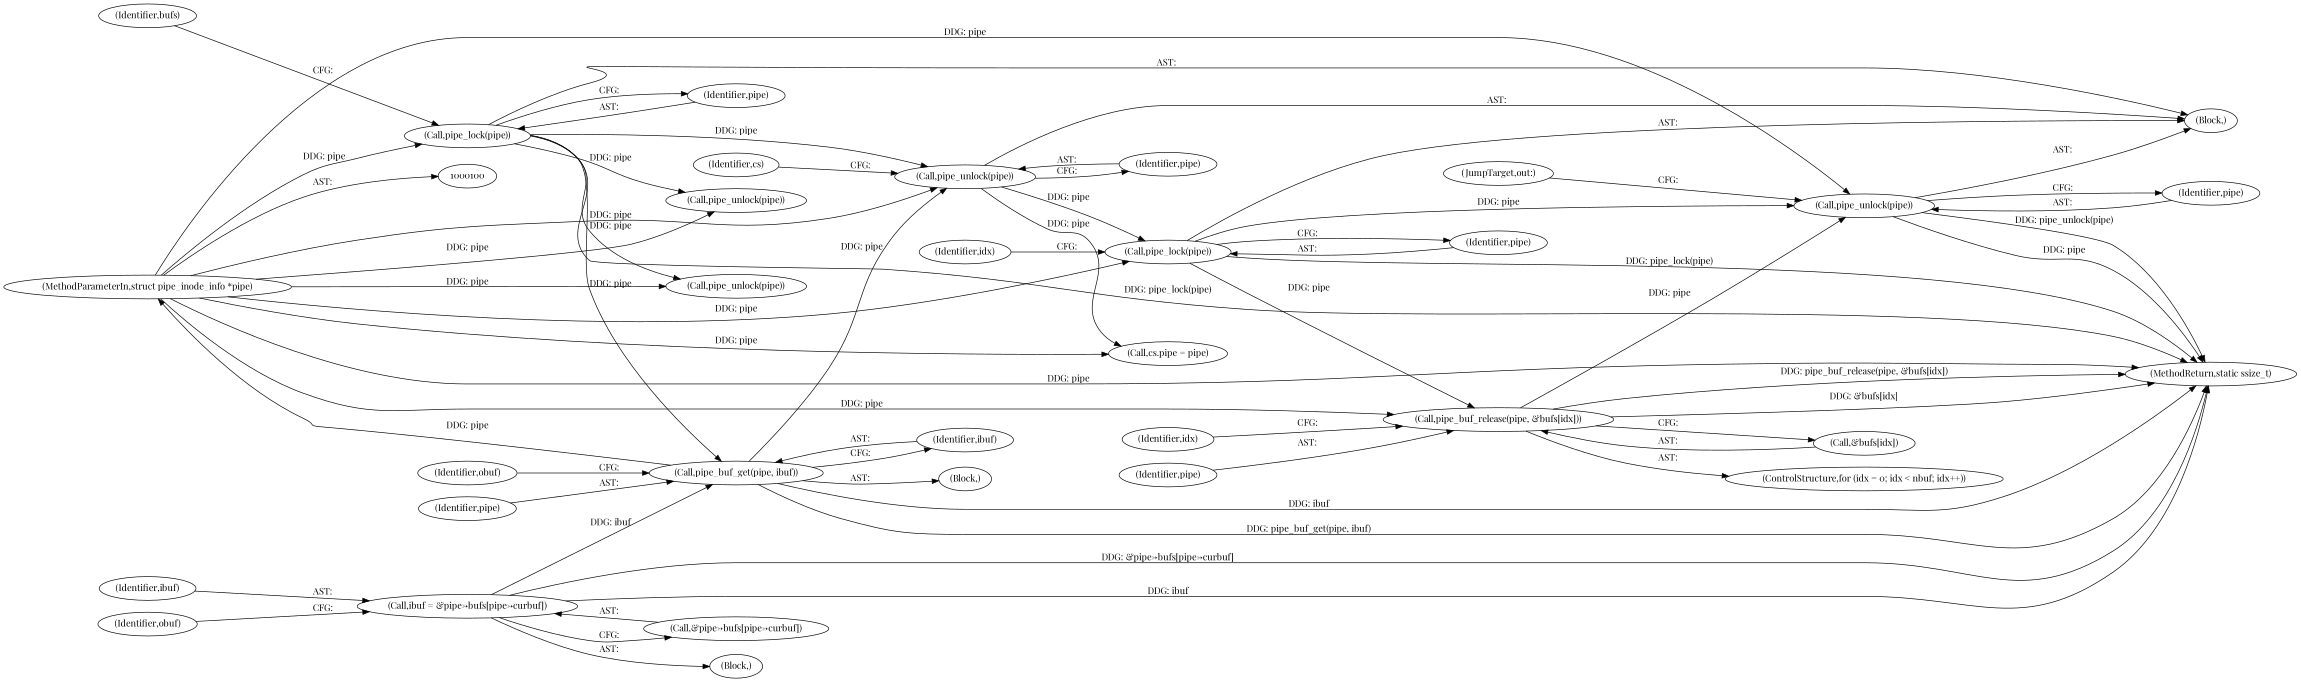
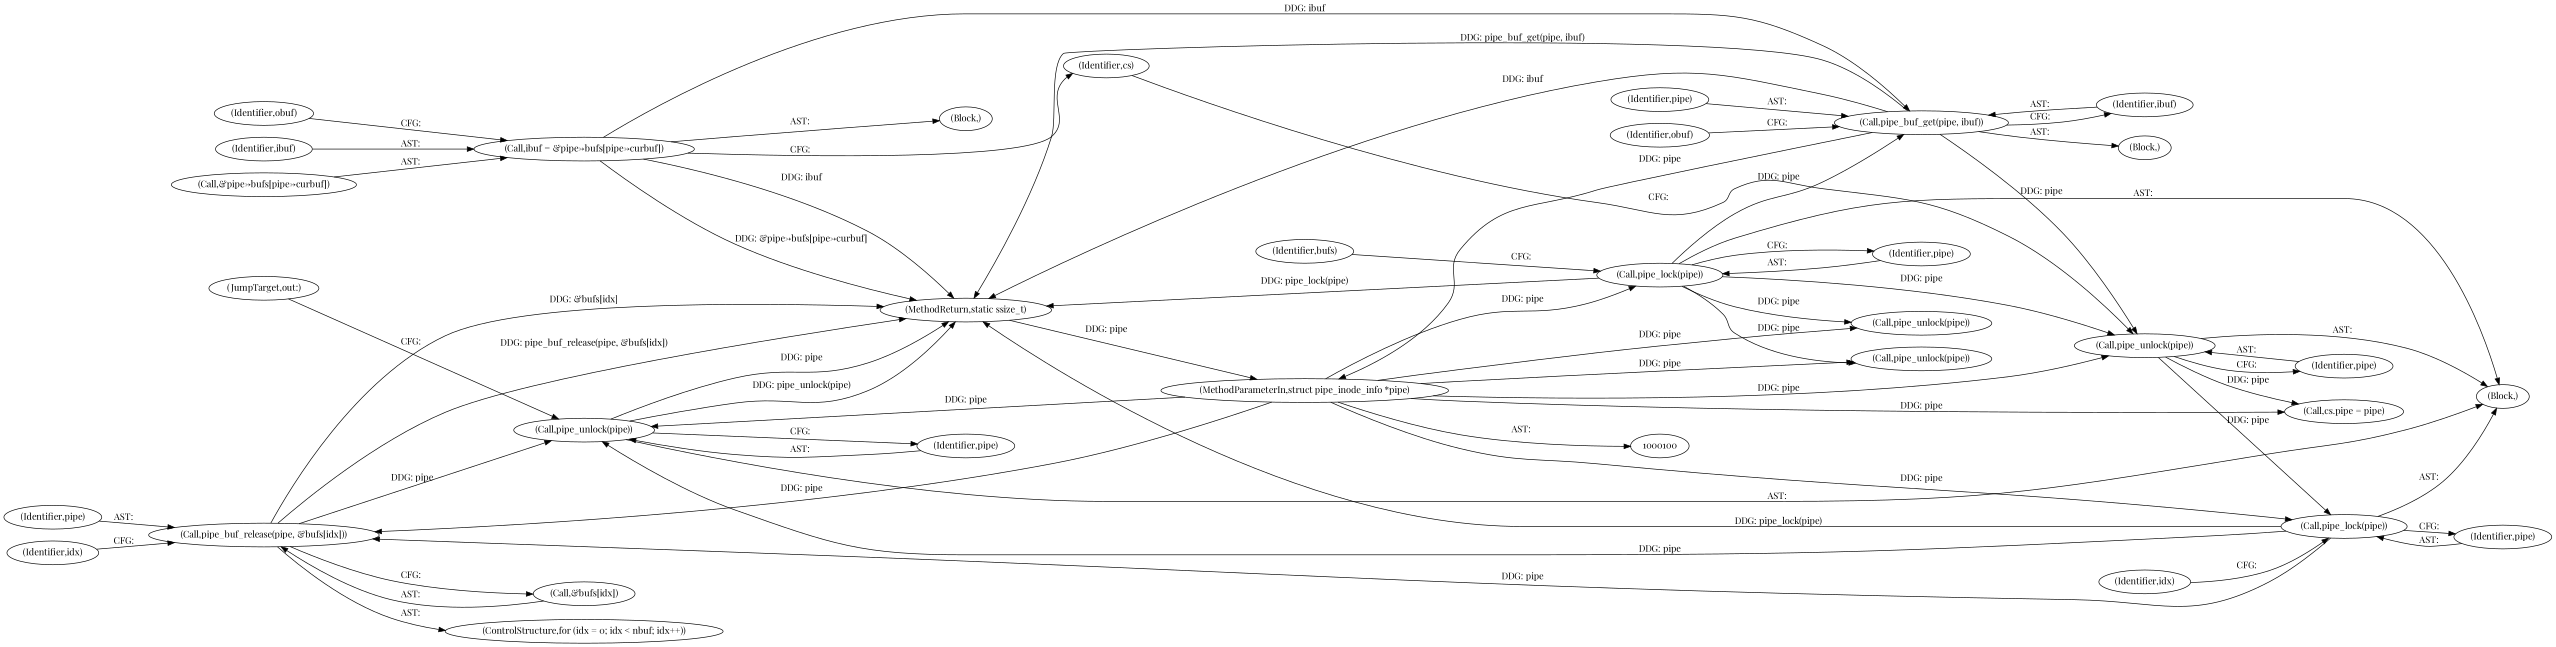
edge "(MethodParameterIn,struct pipe_inode_info *pipe)" -> "(MethodReturn,static ssize_t)": reversed
edge "(Call,ibuf = &pipe->bufs[pipe->curbuf])" -> "(Call,&pipe->bufs[pipe->curbuf])": now "(Call,ibuf = &pipe->bufs[pipe->curbuf])" -> "(Identifier,cs)"
